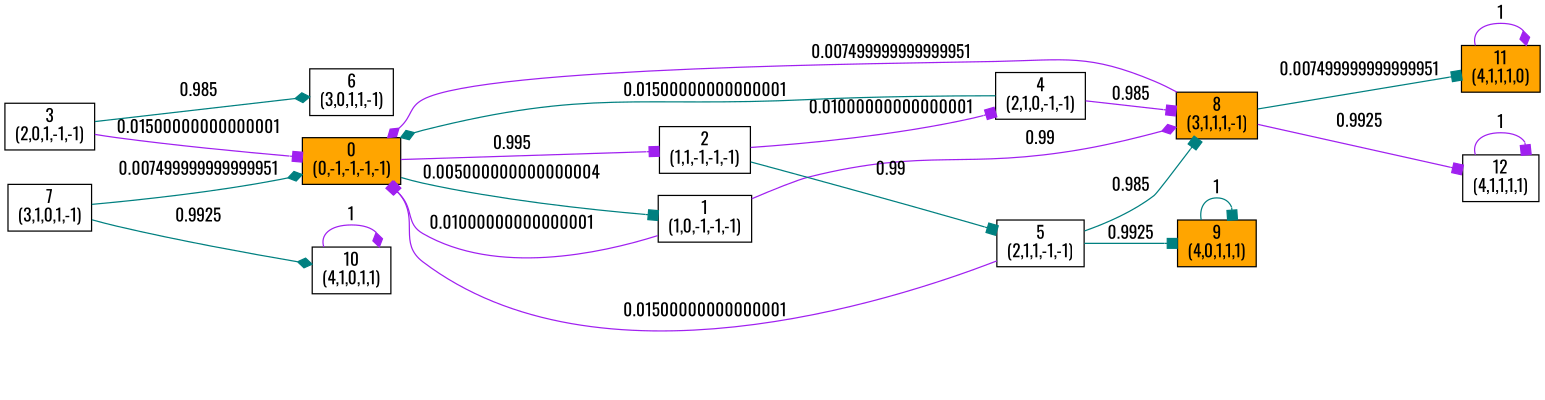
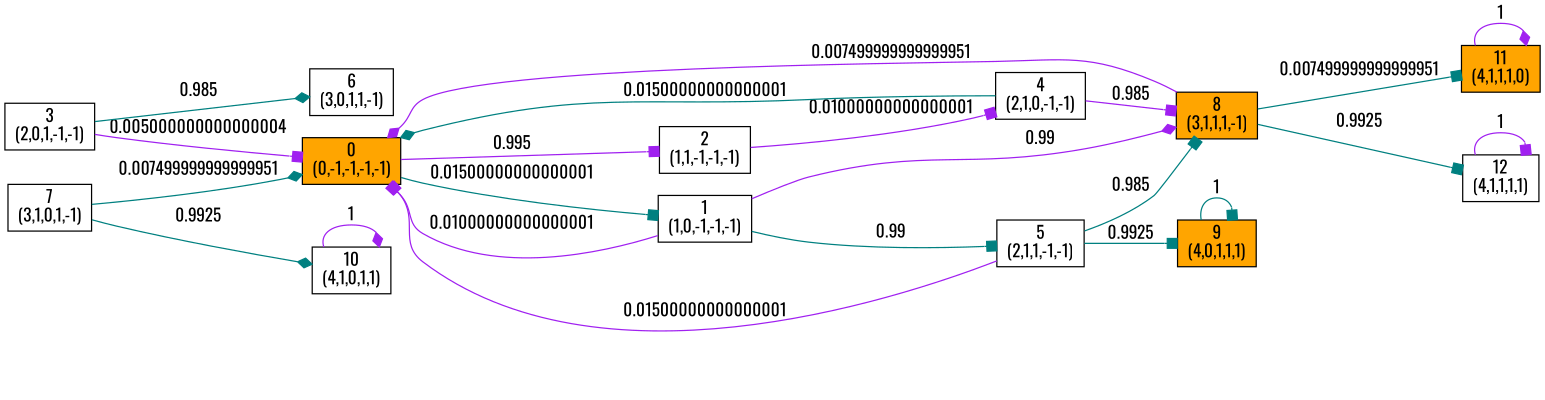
edge "3 (2,0,1,-1,-1)" -> "0 (0,-1,-1,-1,-1)": label "0.01500000000000001" -> "0.005000000000000004"
edge "8 (3,1,1,1,-1)" -> "12 (4,1,1,1,1)": color purple -> teal
edge "0 (0,-1,-1,-1,-1)" -> "1 (1,0,-1,-1,-1)": label "0.005000000000000004" -> "0.01500000000000001"
edge "2 (1,1,-1,-1,-1)" -> "5 (2,1,1,-1,-1)": now "1 (1,0,-1,-1,-1)" -> "5 (2,1,1,-1,-1)"
